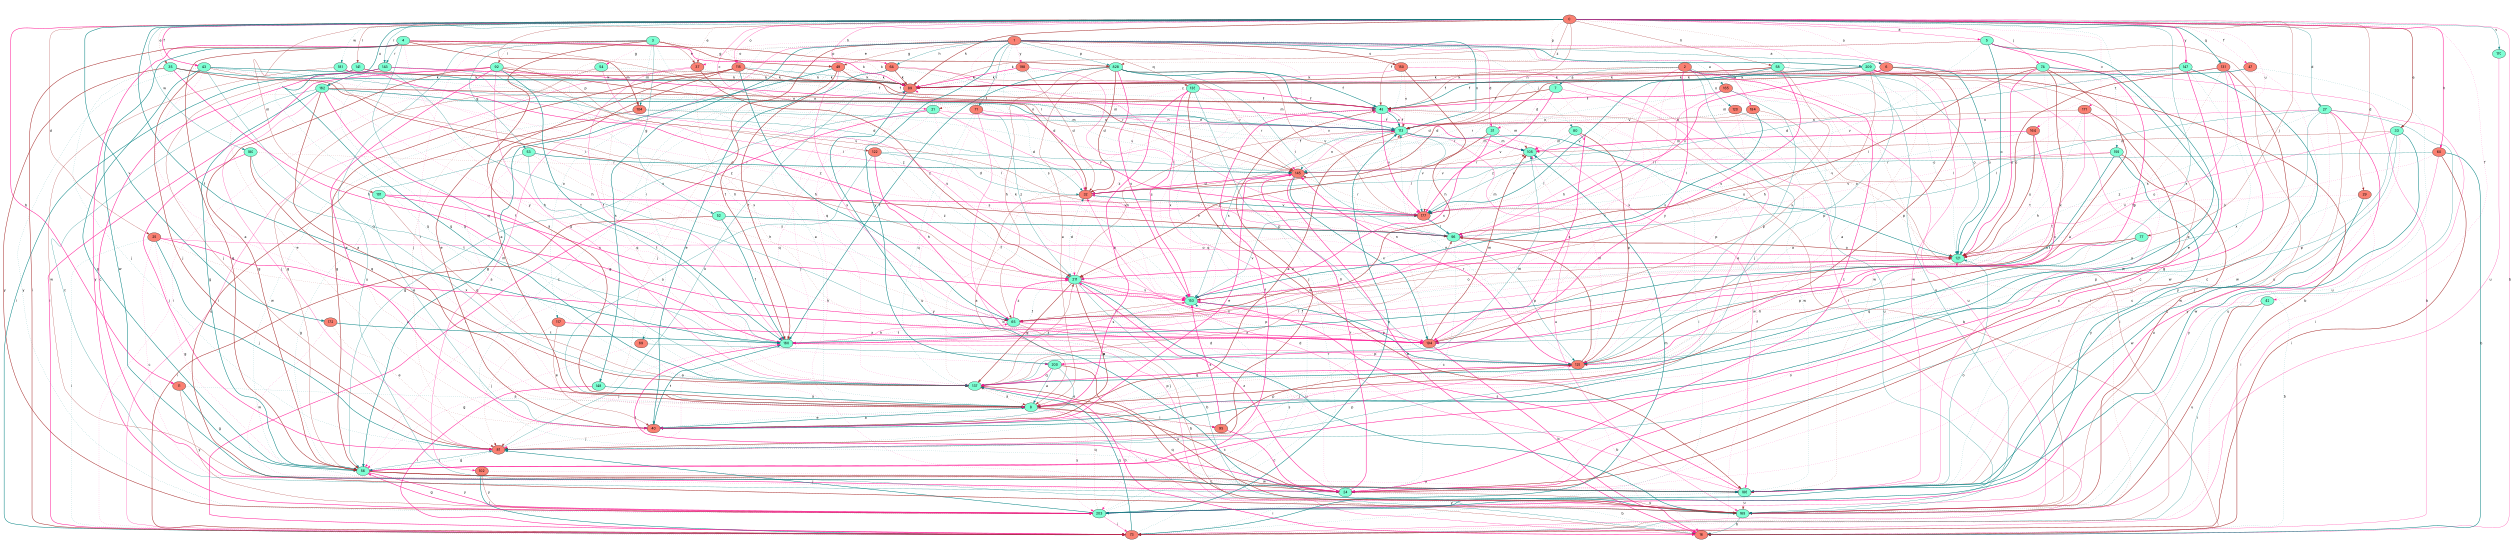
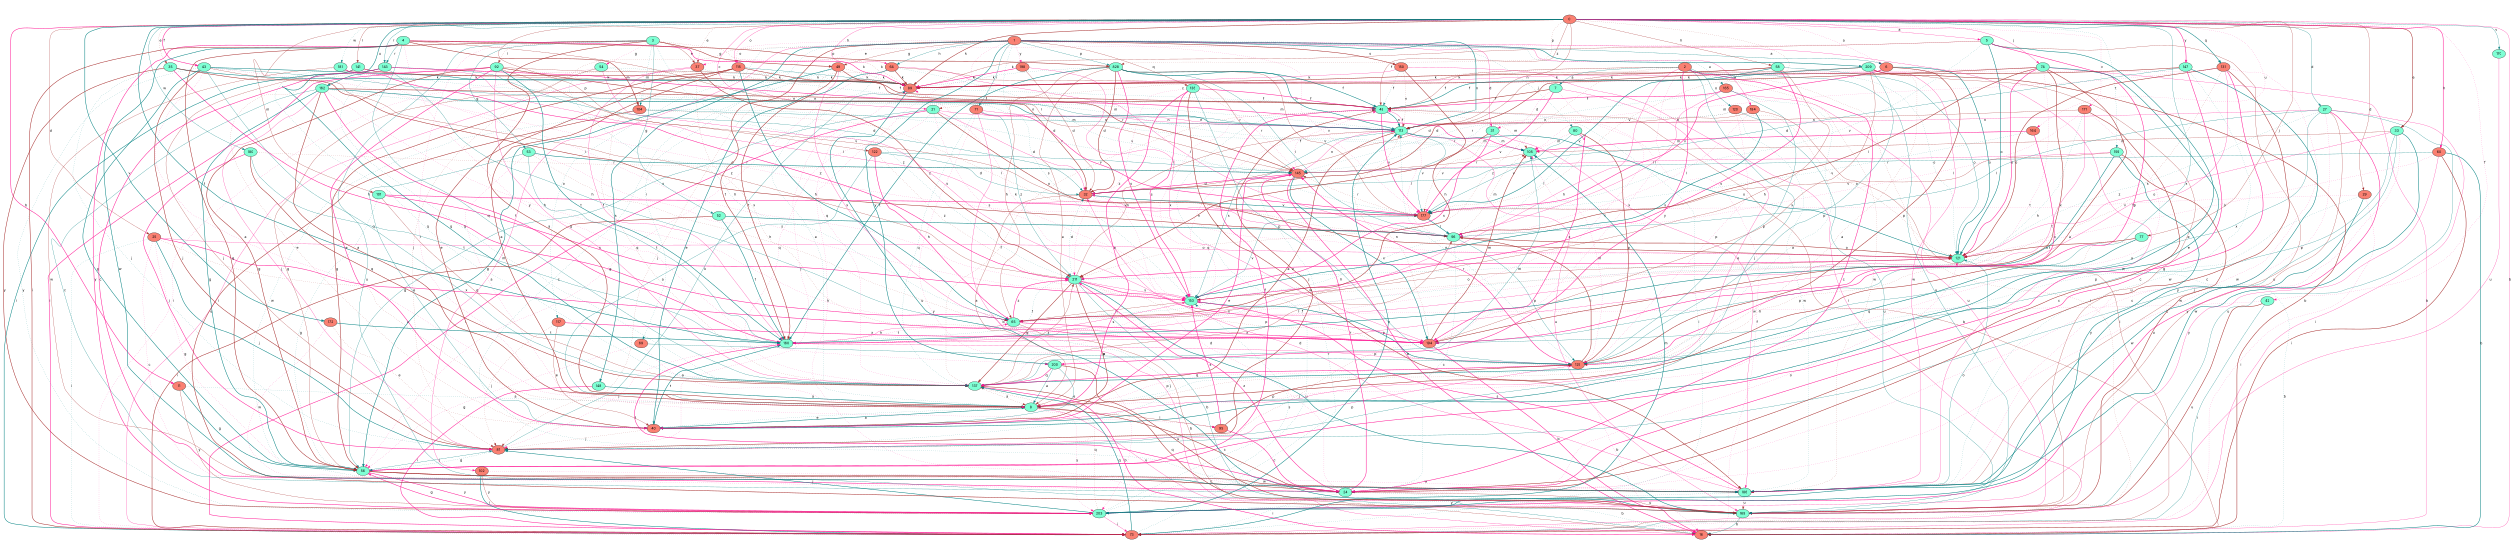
node "47": removed
edge "150" -> "145": now "150" -> "48"
edge "164" -> "121": now "21" -> "121"
